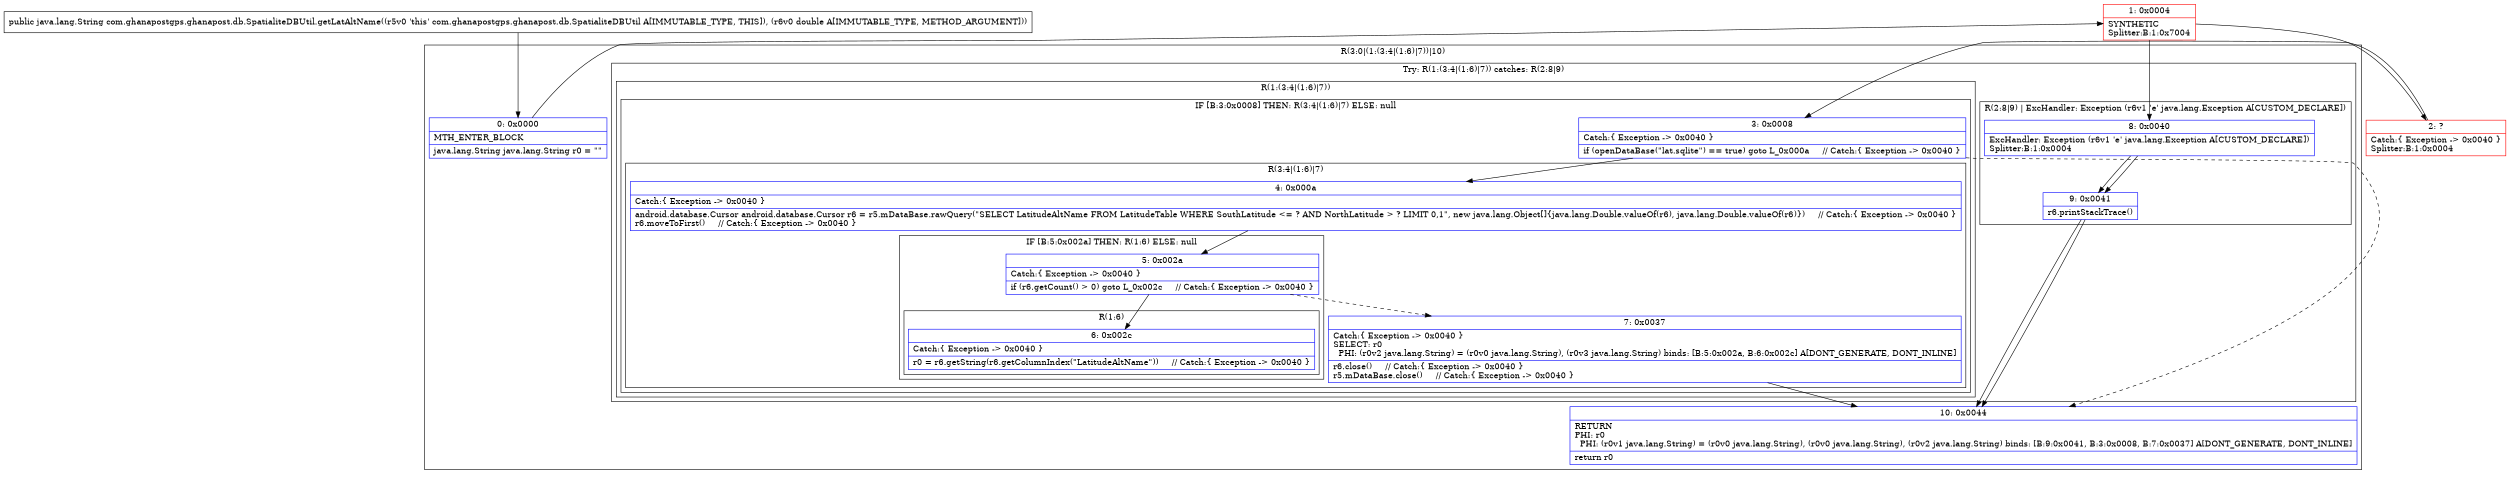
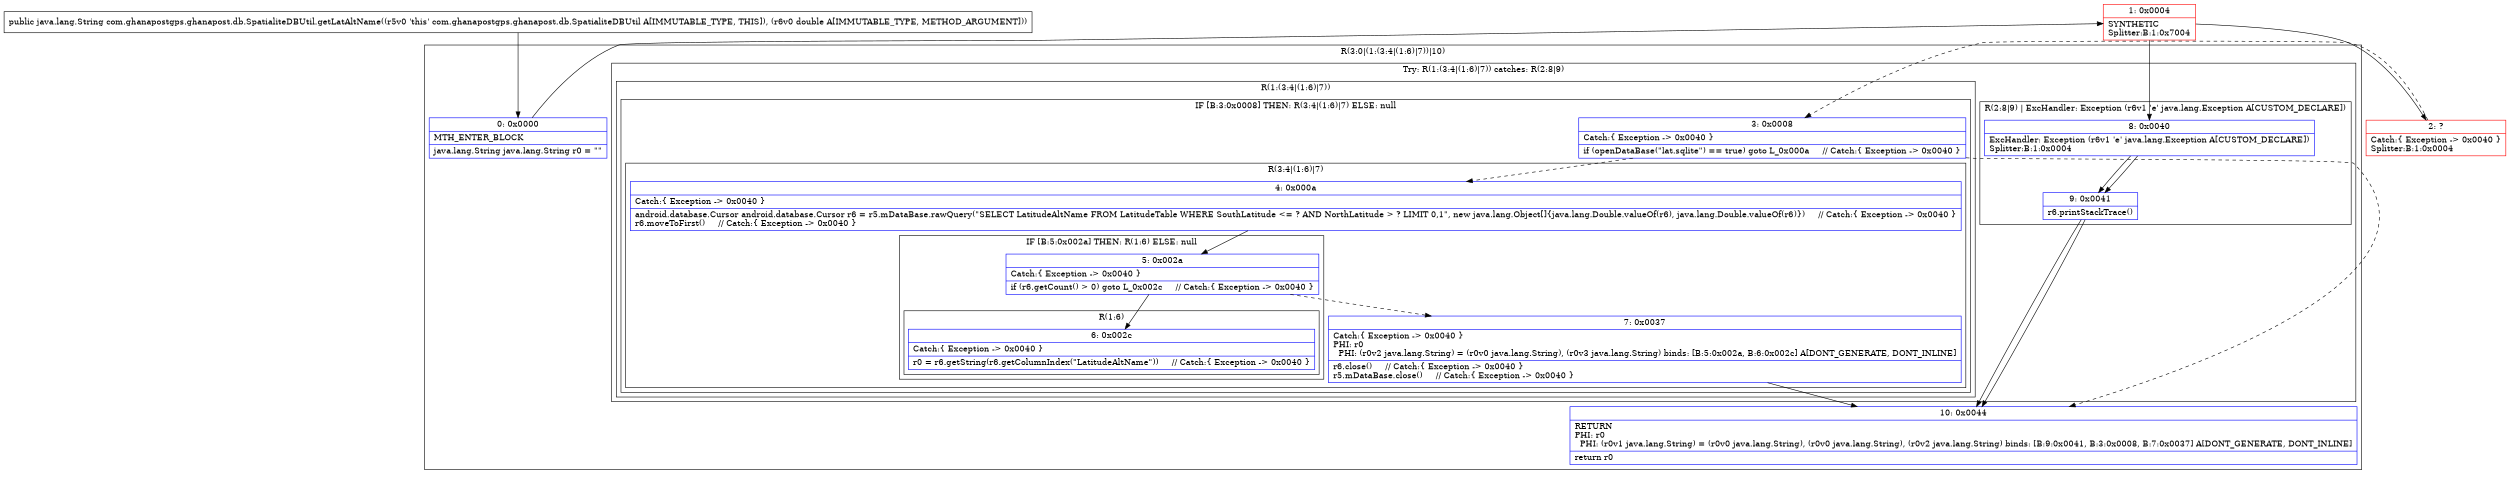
edge "2: ?" -> "3: 0x0008": style solid -> dashed
edge "3: 0x0008" -> "4: 0x000a": style solid -> dashed
node "7: 0x0037": text "SELECT: r0" -> "PHI: r0"
